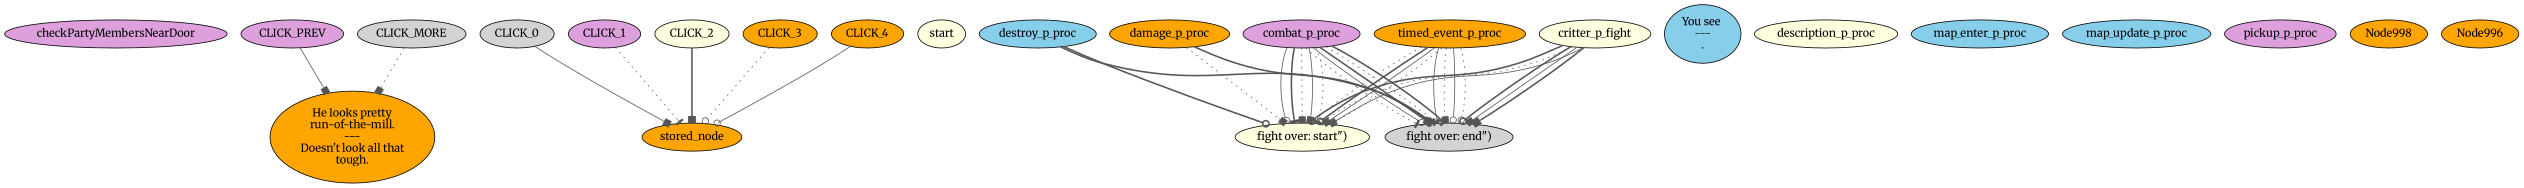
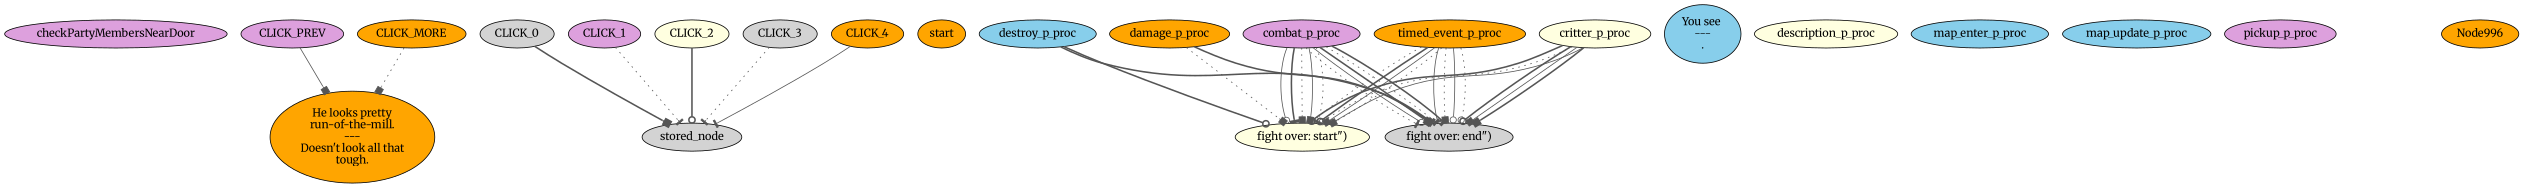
node "CLICK_MORE": fillcolor lightgrey -> orange
node "CLICK_3": fillcolor orange -> lightgrey
node "start": fillcolor lightyellow -> orange
node "critter_p_fight": label "critter_p_fight" -> "critter_p_proc"
node "Node998": removed
edge "CLICK_2" -> "stored_node": arrowhead box -> odot
edge "CLICK_3" -> "stored_node": arrowhead odot -> tee
edge "CLICK_0" -> "stored_node": style solid -> bold
edge "CLICK_4" -> "stored_node": arrowhead odot -> tee
node "stored_node": fillcolor orange -> lightgrey
